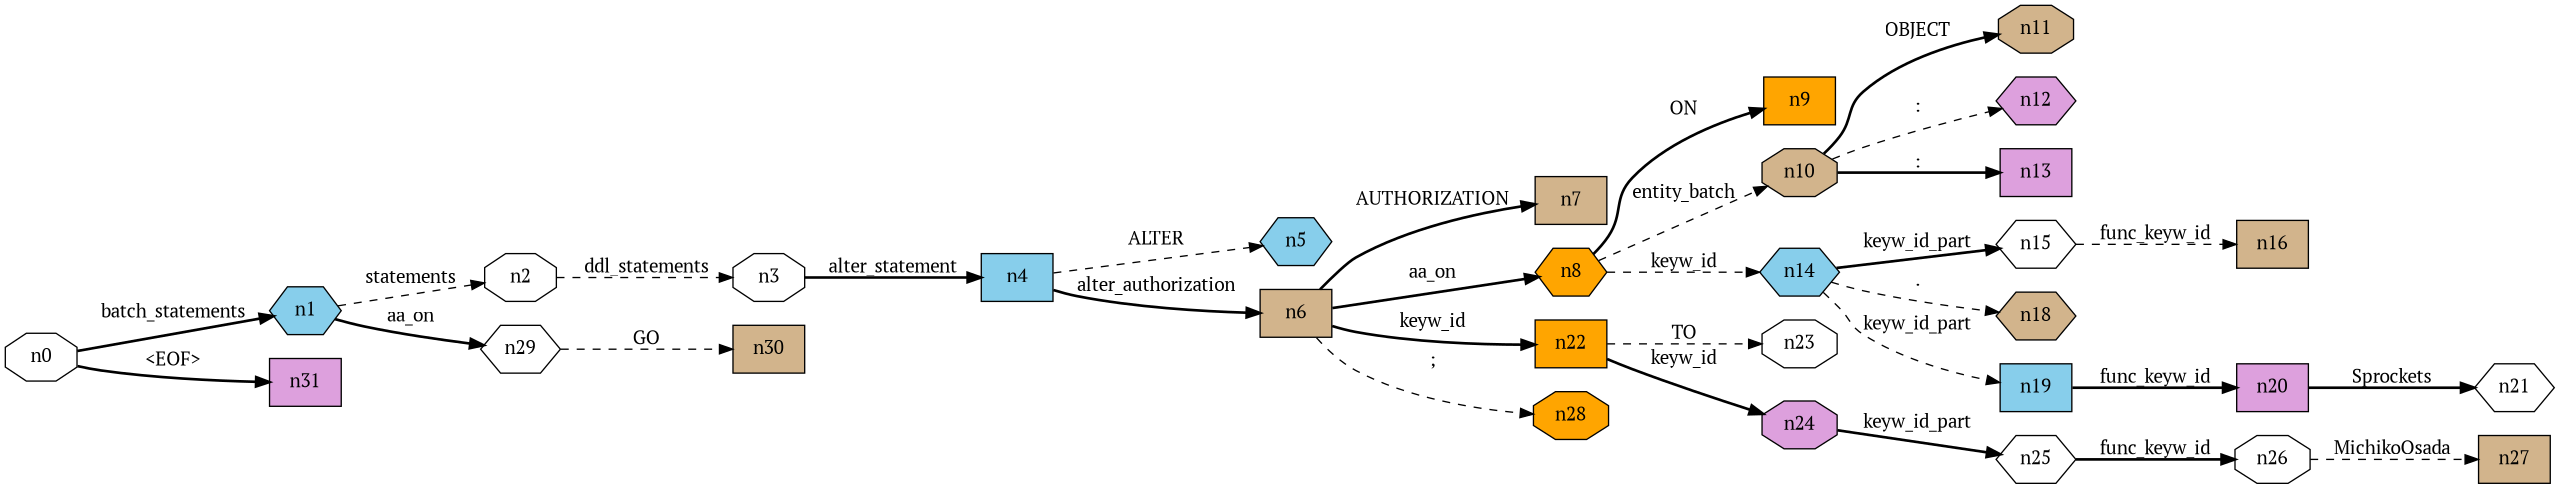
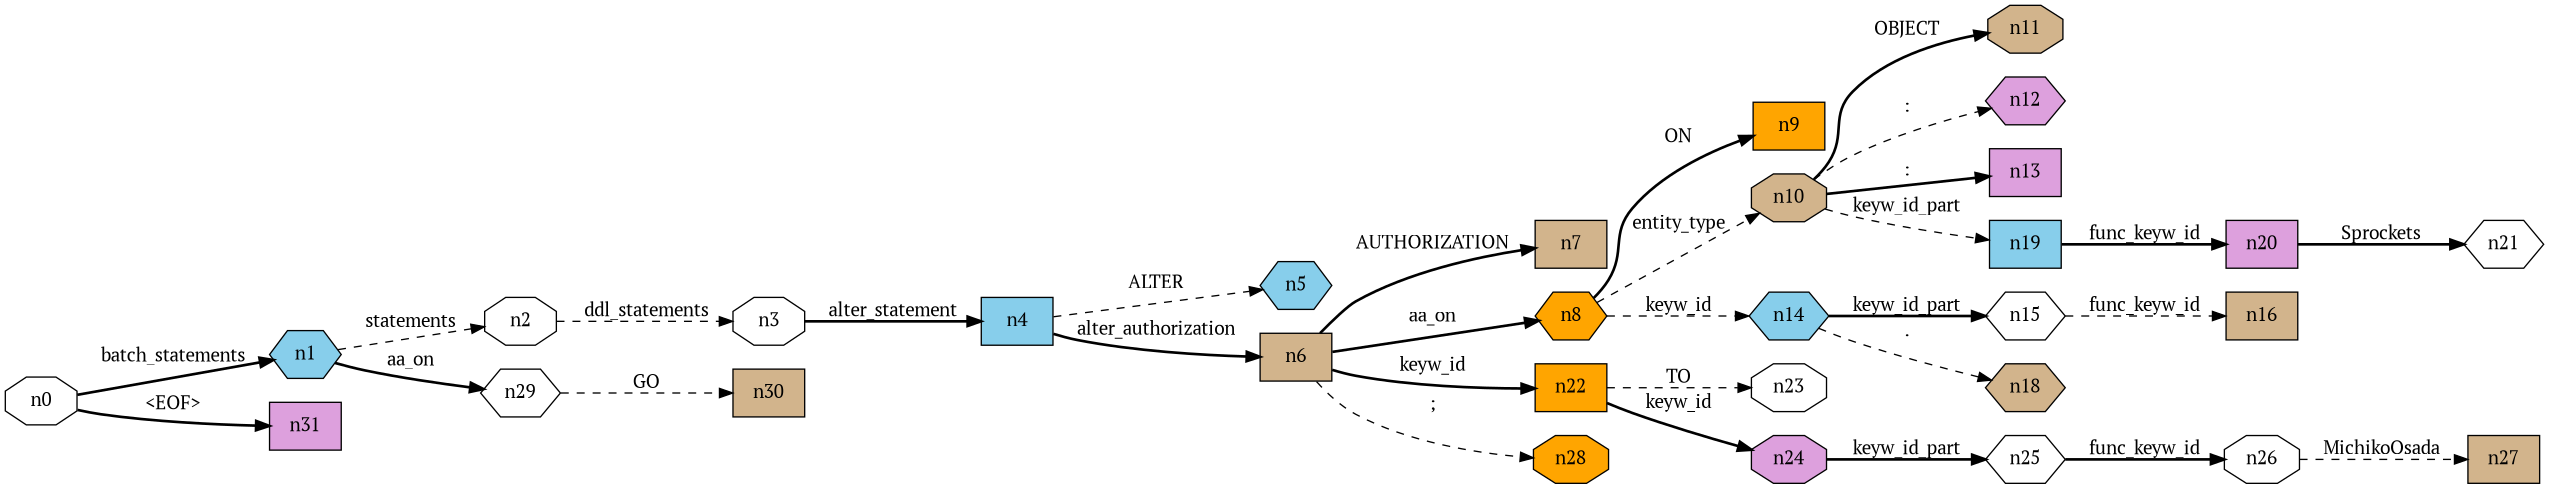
edge "n8" -> "n10": label "entity_batch" -> "entity_type"
edge "n14" -> "n19": now "n10" -> "n19"
